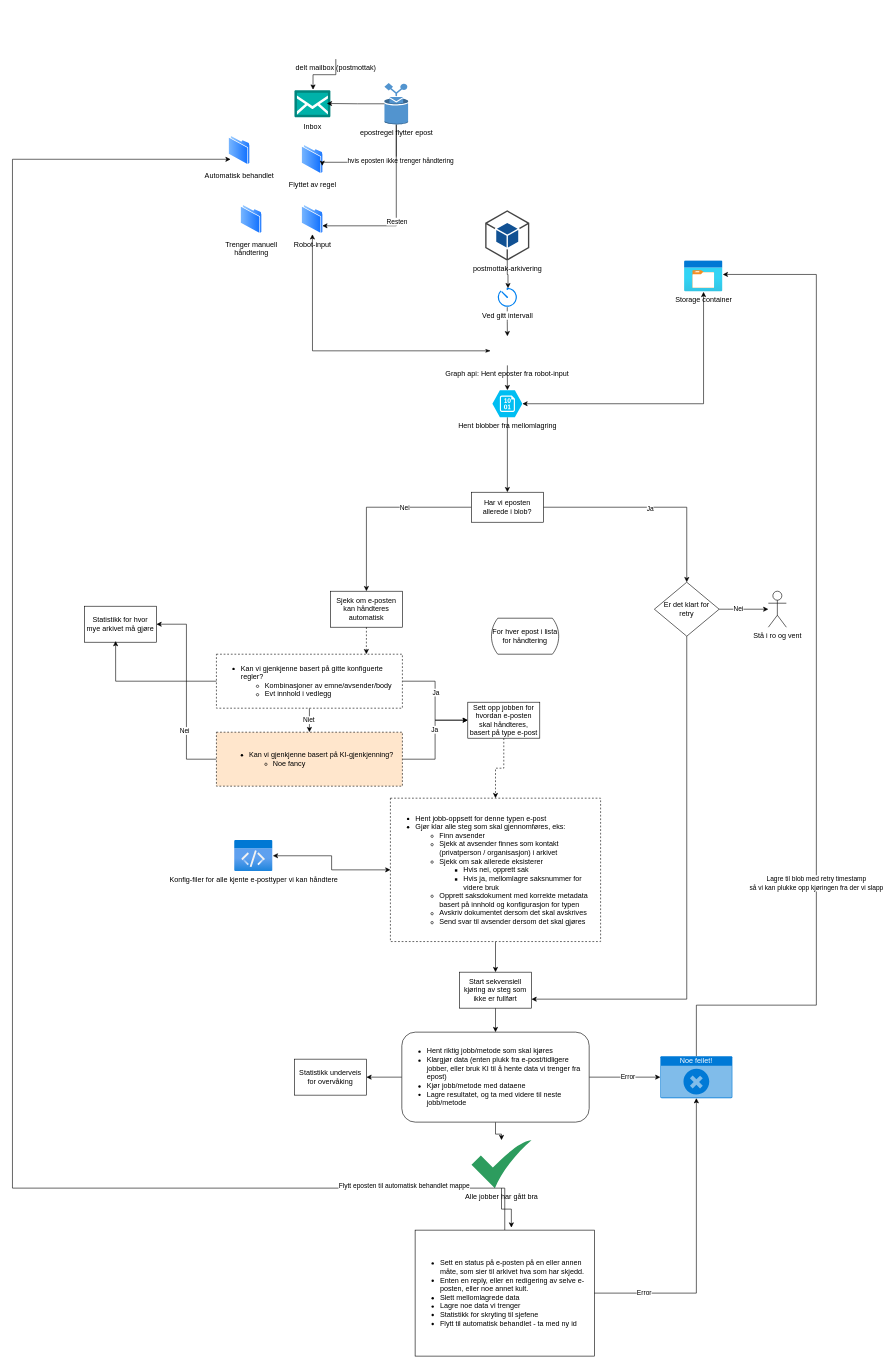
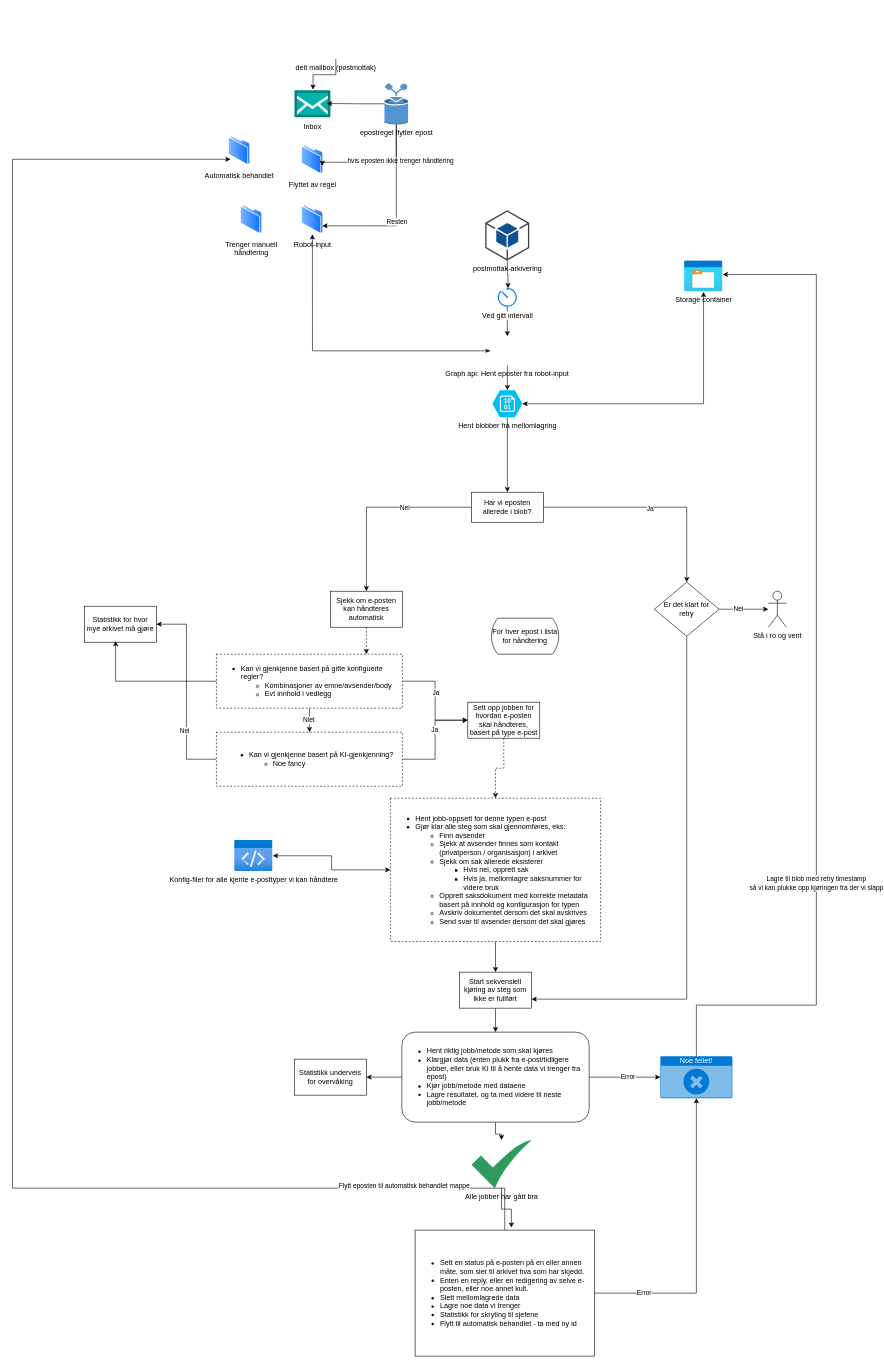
node "Kan vi gjenkjenne basert på KI-gjenkjenning? Noe fancy": fillcolor #ffe6cc -> #ffffff
